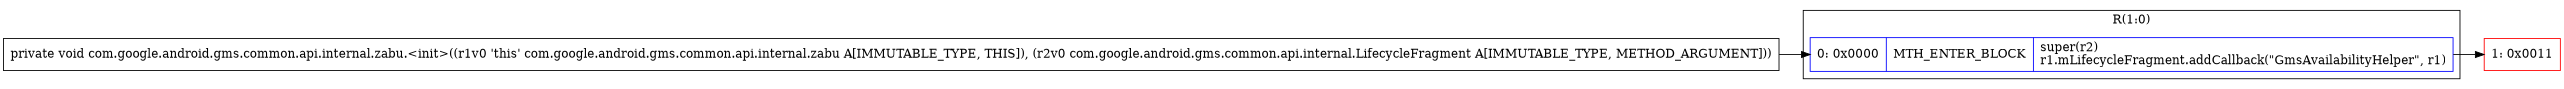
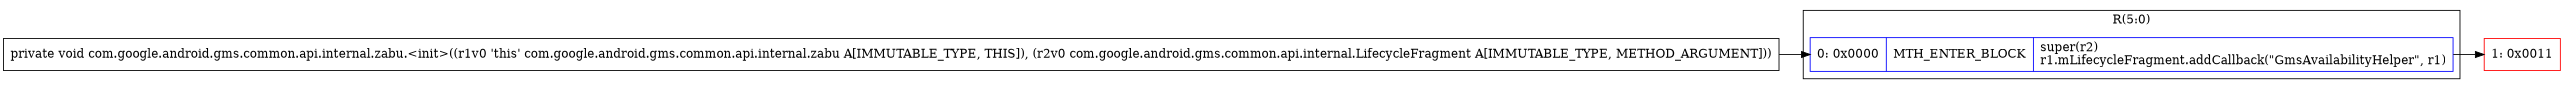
cluster "R(1:0)": label "R(1:0)" -> "R(5:0)"
